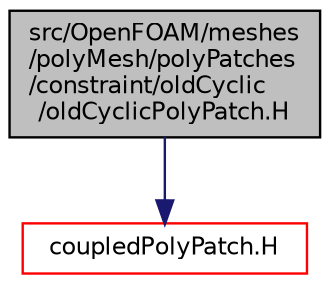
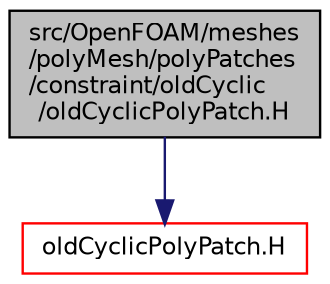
node "coupledPolyPatch.H": label "coupledPolyPatch.H" -> "oldCyclicPolyPatch.H"
